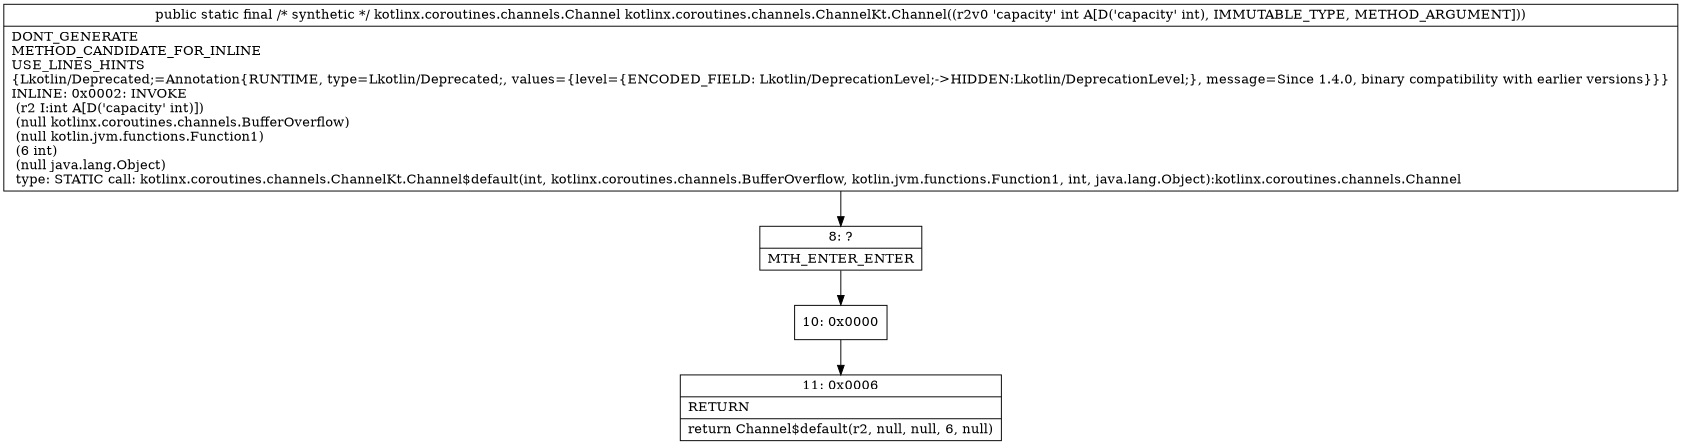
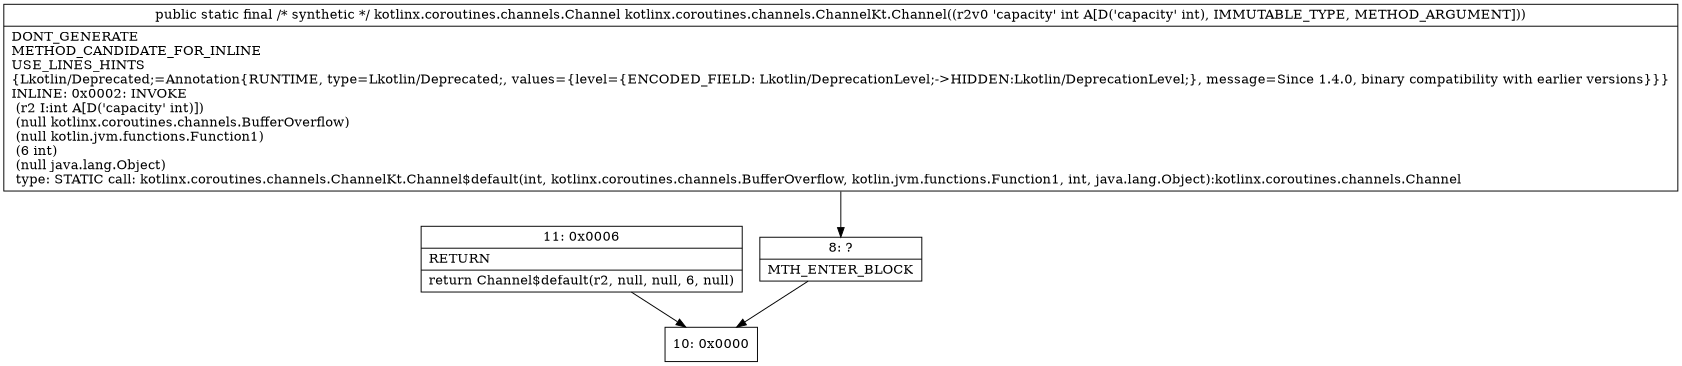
node "8: ?": text "MTH_ENTER_ENTER" -> "MTH_ENTER_BLOCK"
edge "10: 0x0000" -> "11: 0x0006": reversed
